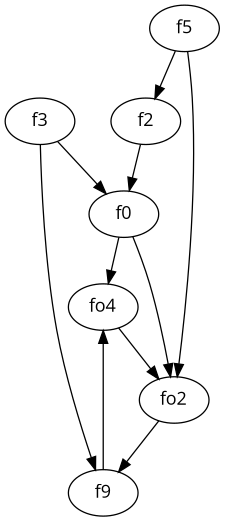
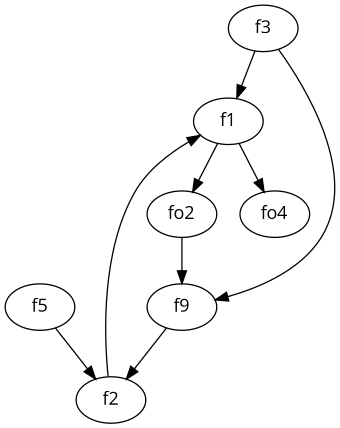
edge "f5" -> "fo2": removed
node "f0": label "f0" -> "f1"
edge "fo4" -> "fo2": removed
edge "f9" -> "fo4": now "f9" -> "f2"
